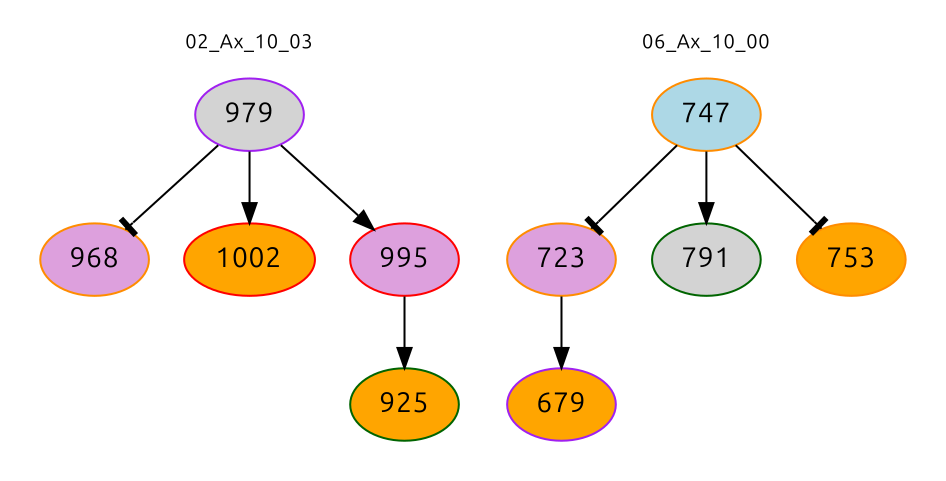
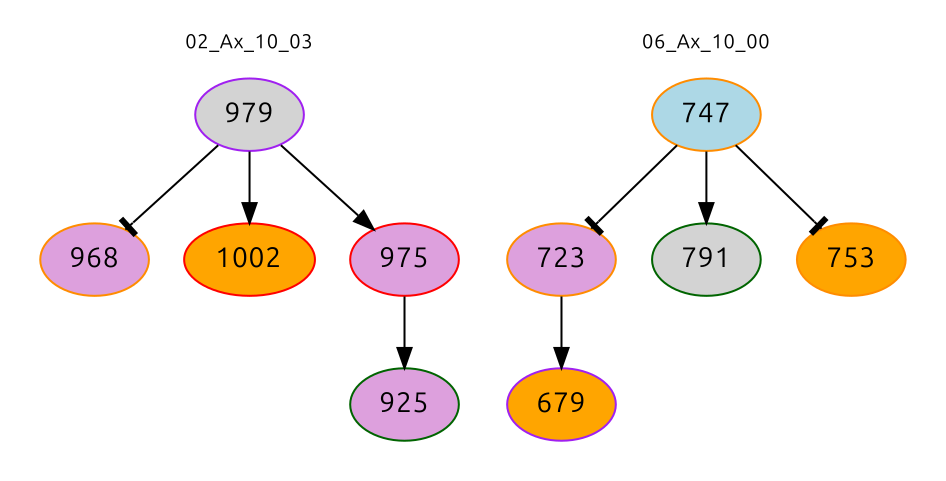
node "995": label "995" -> "975"
node "925": fillcolor orange -> plum
